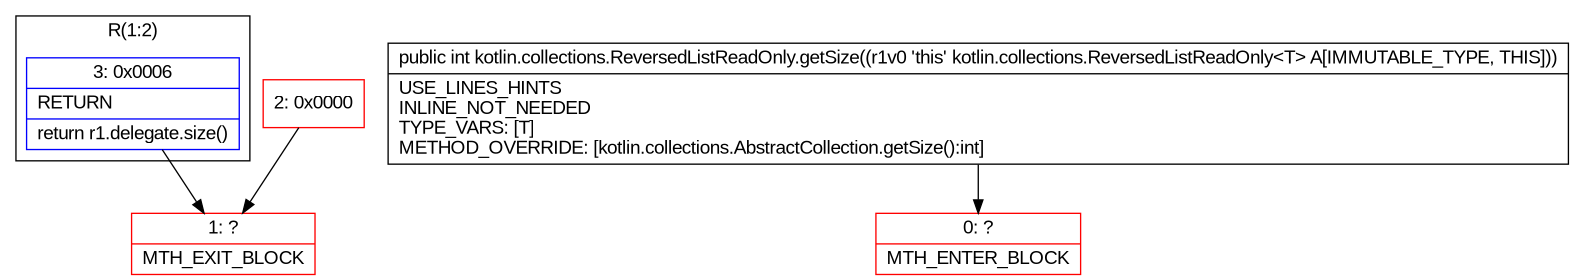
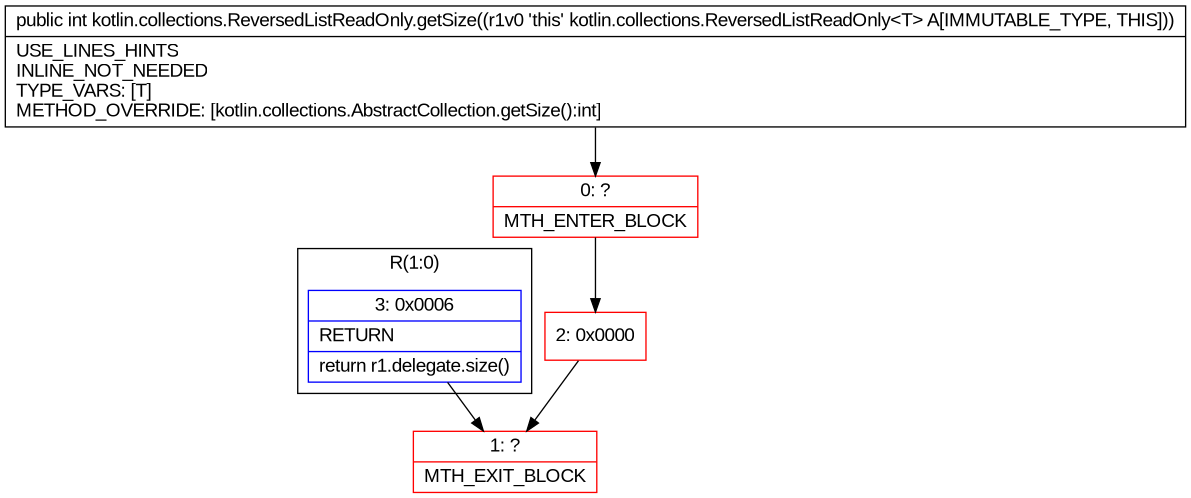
cluster "R(1:2)": label "R(1:2)" -> "R(1:0)"
edge "0: ?" -> "2: 0x0000": added
